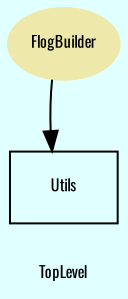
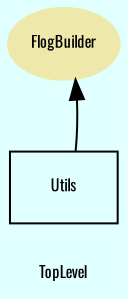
edge "FlogBuilder" -> "Utils": reversed
